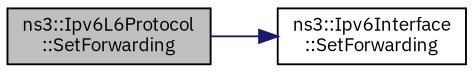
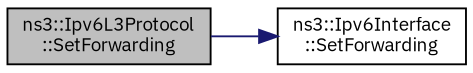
node "ns3::Ipv6L6Protocol ::SetForwarding": label "ns3::Ipv6L6Protocol ::SetForwarding" -> "ns3::Ipv6L3Protocol ::SetForwarding"
